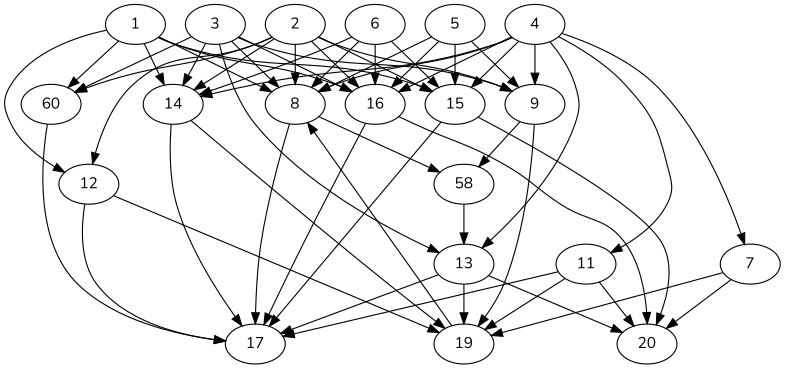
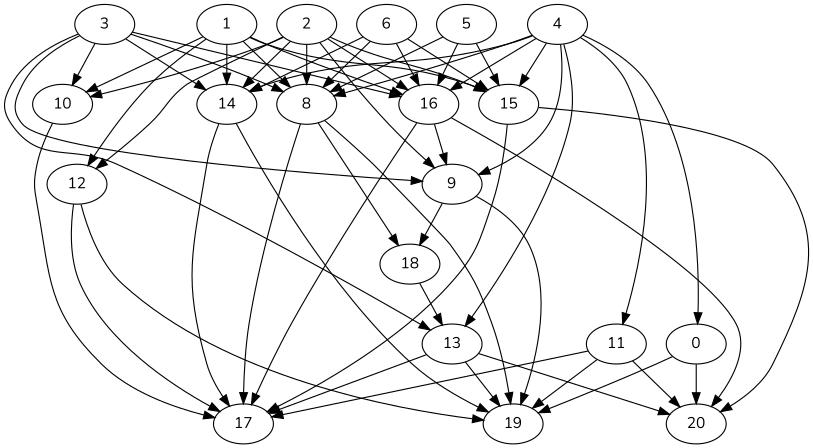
edge "5" -> "9": now "16" -> "9"
node "60": label "60" -> "10"
node "58": label "58" -> "18"
edge "19" -> "8": reversed
node "7": label "7" -> "0"
